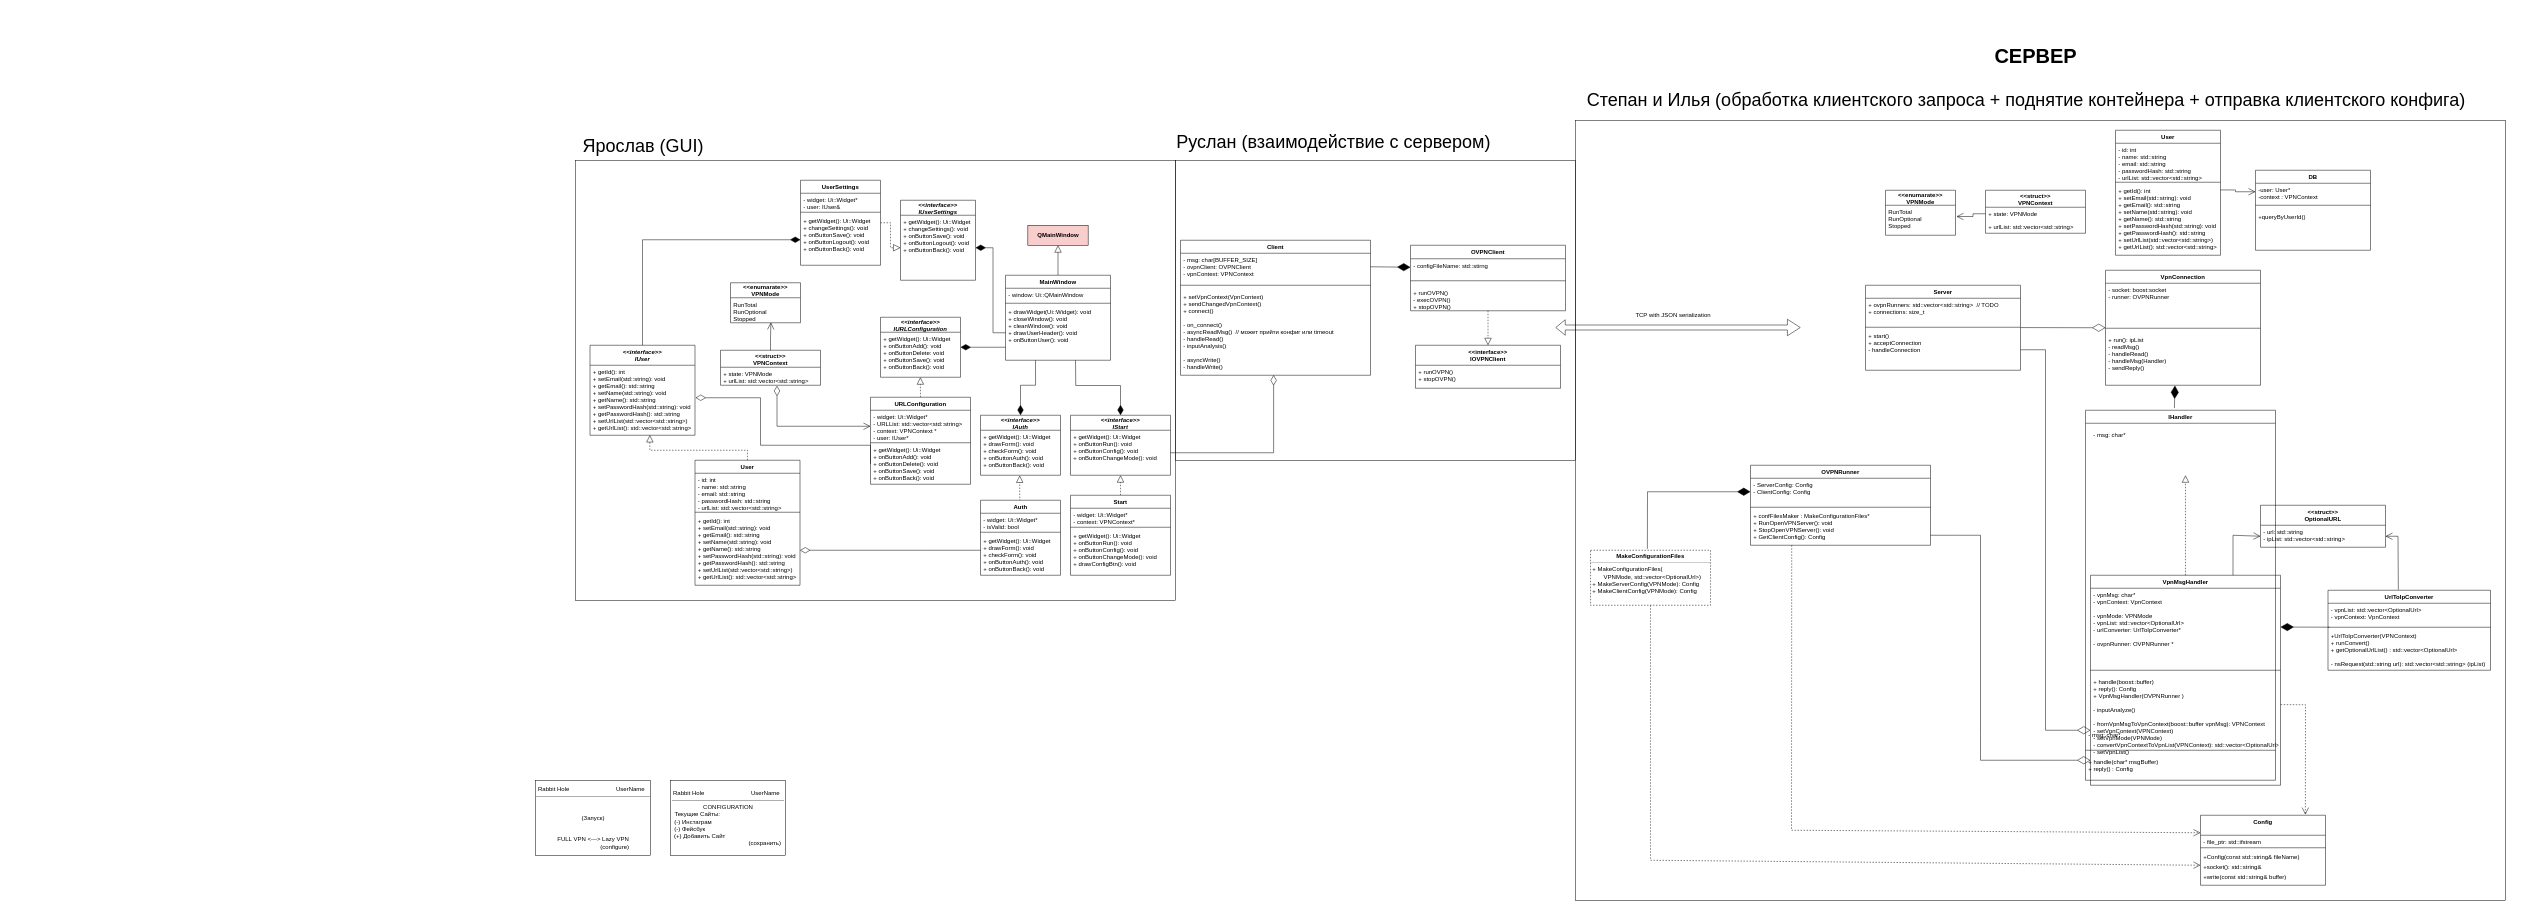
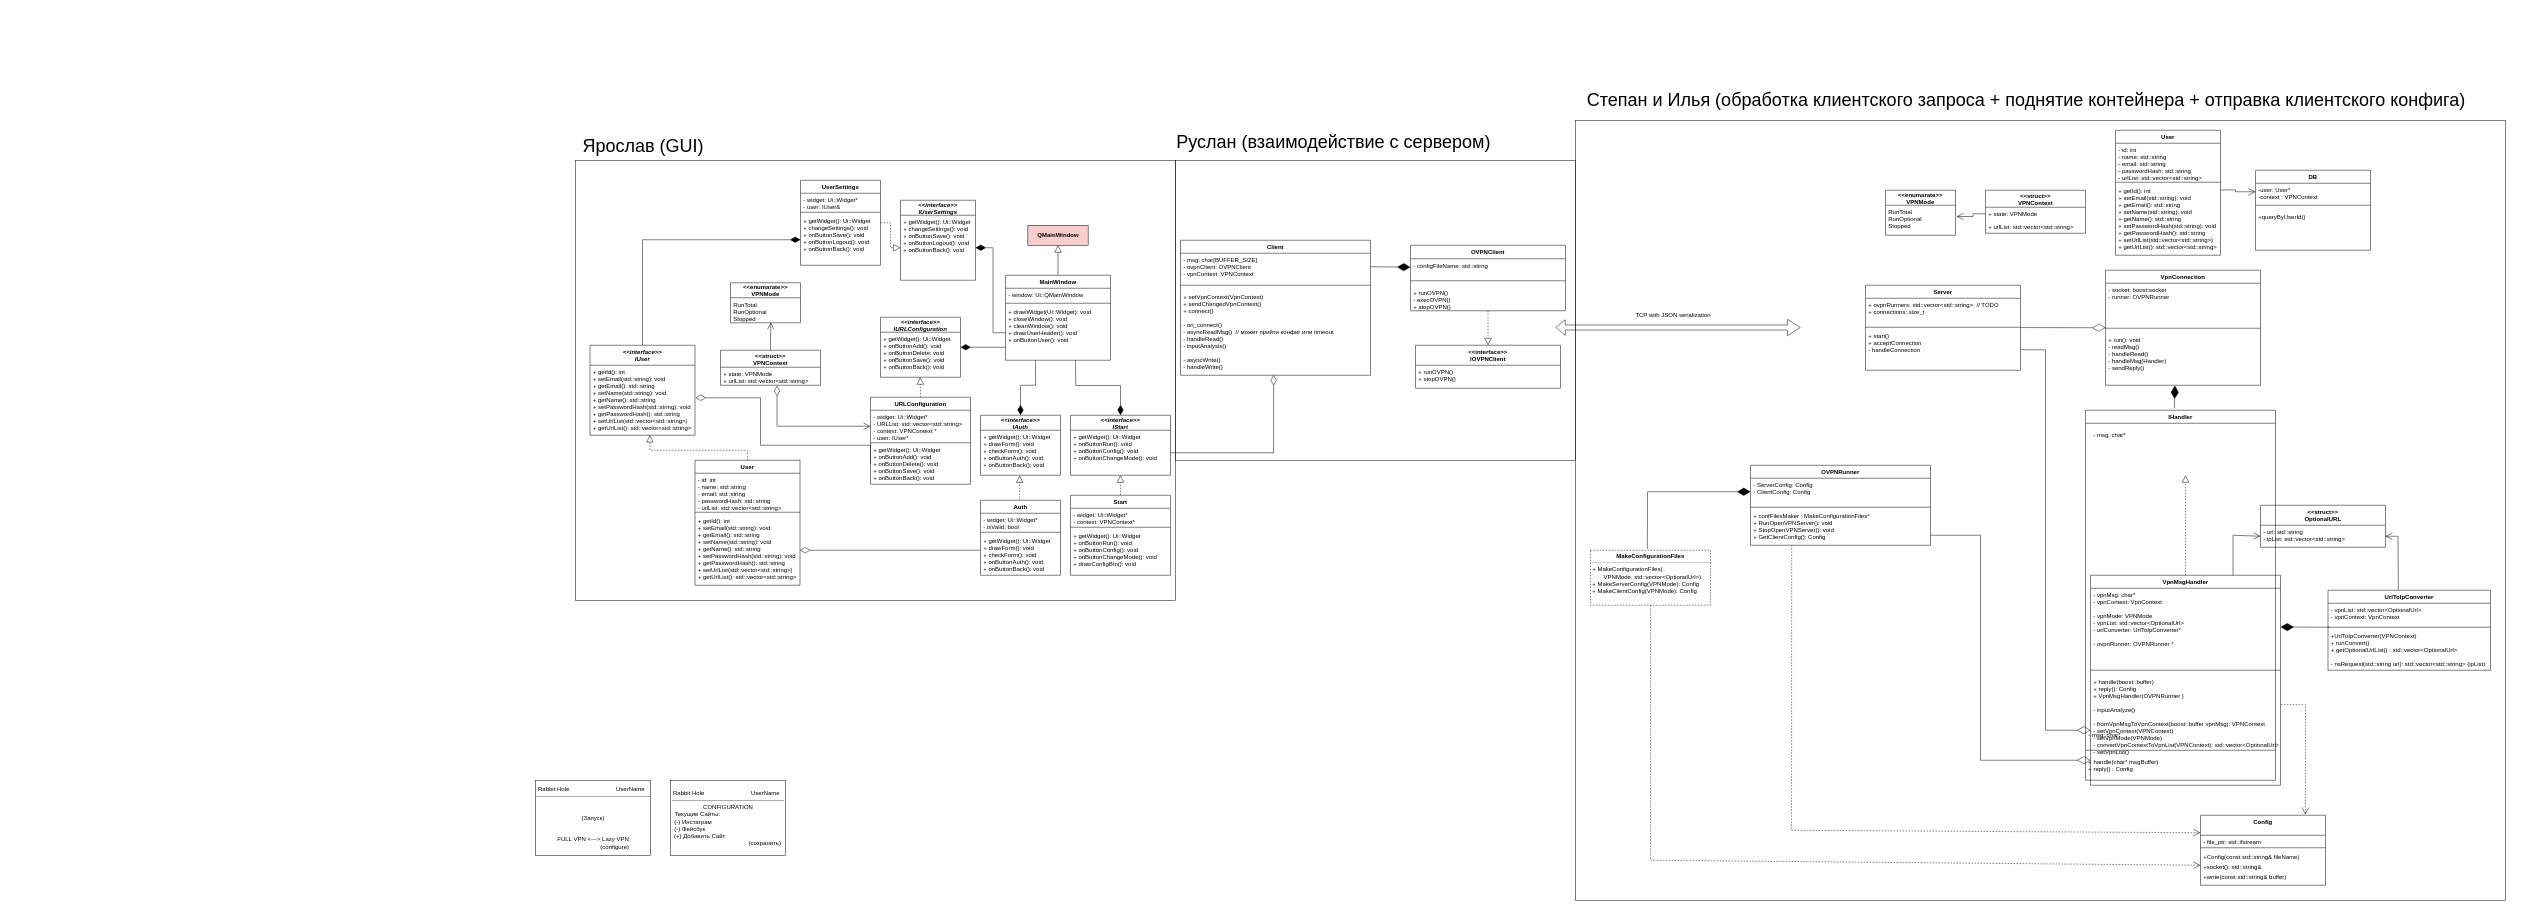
node "СЕРВЕР": removed
node "+ run(): ipList - readMsg() - handleRead() - handleMsg(Handler) - sendReply()": label "+ run(): ipList - readMsg() - handleRead() - handleMsg(Handler) - sendReply()" -> "+ run(): void - readMsg() - handleRead() - handleMsg(Handler) - sendReply()"
